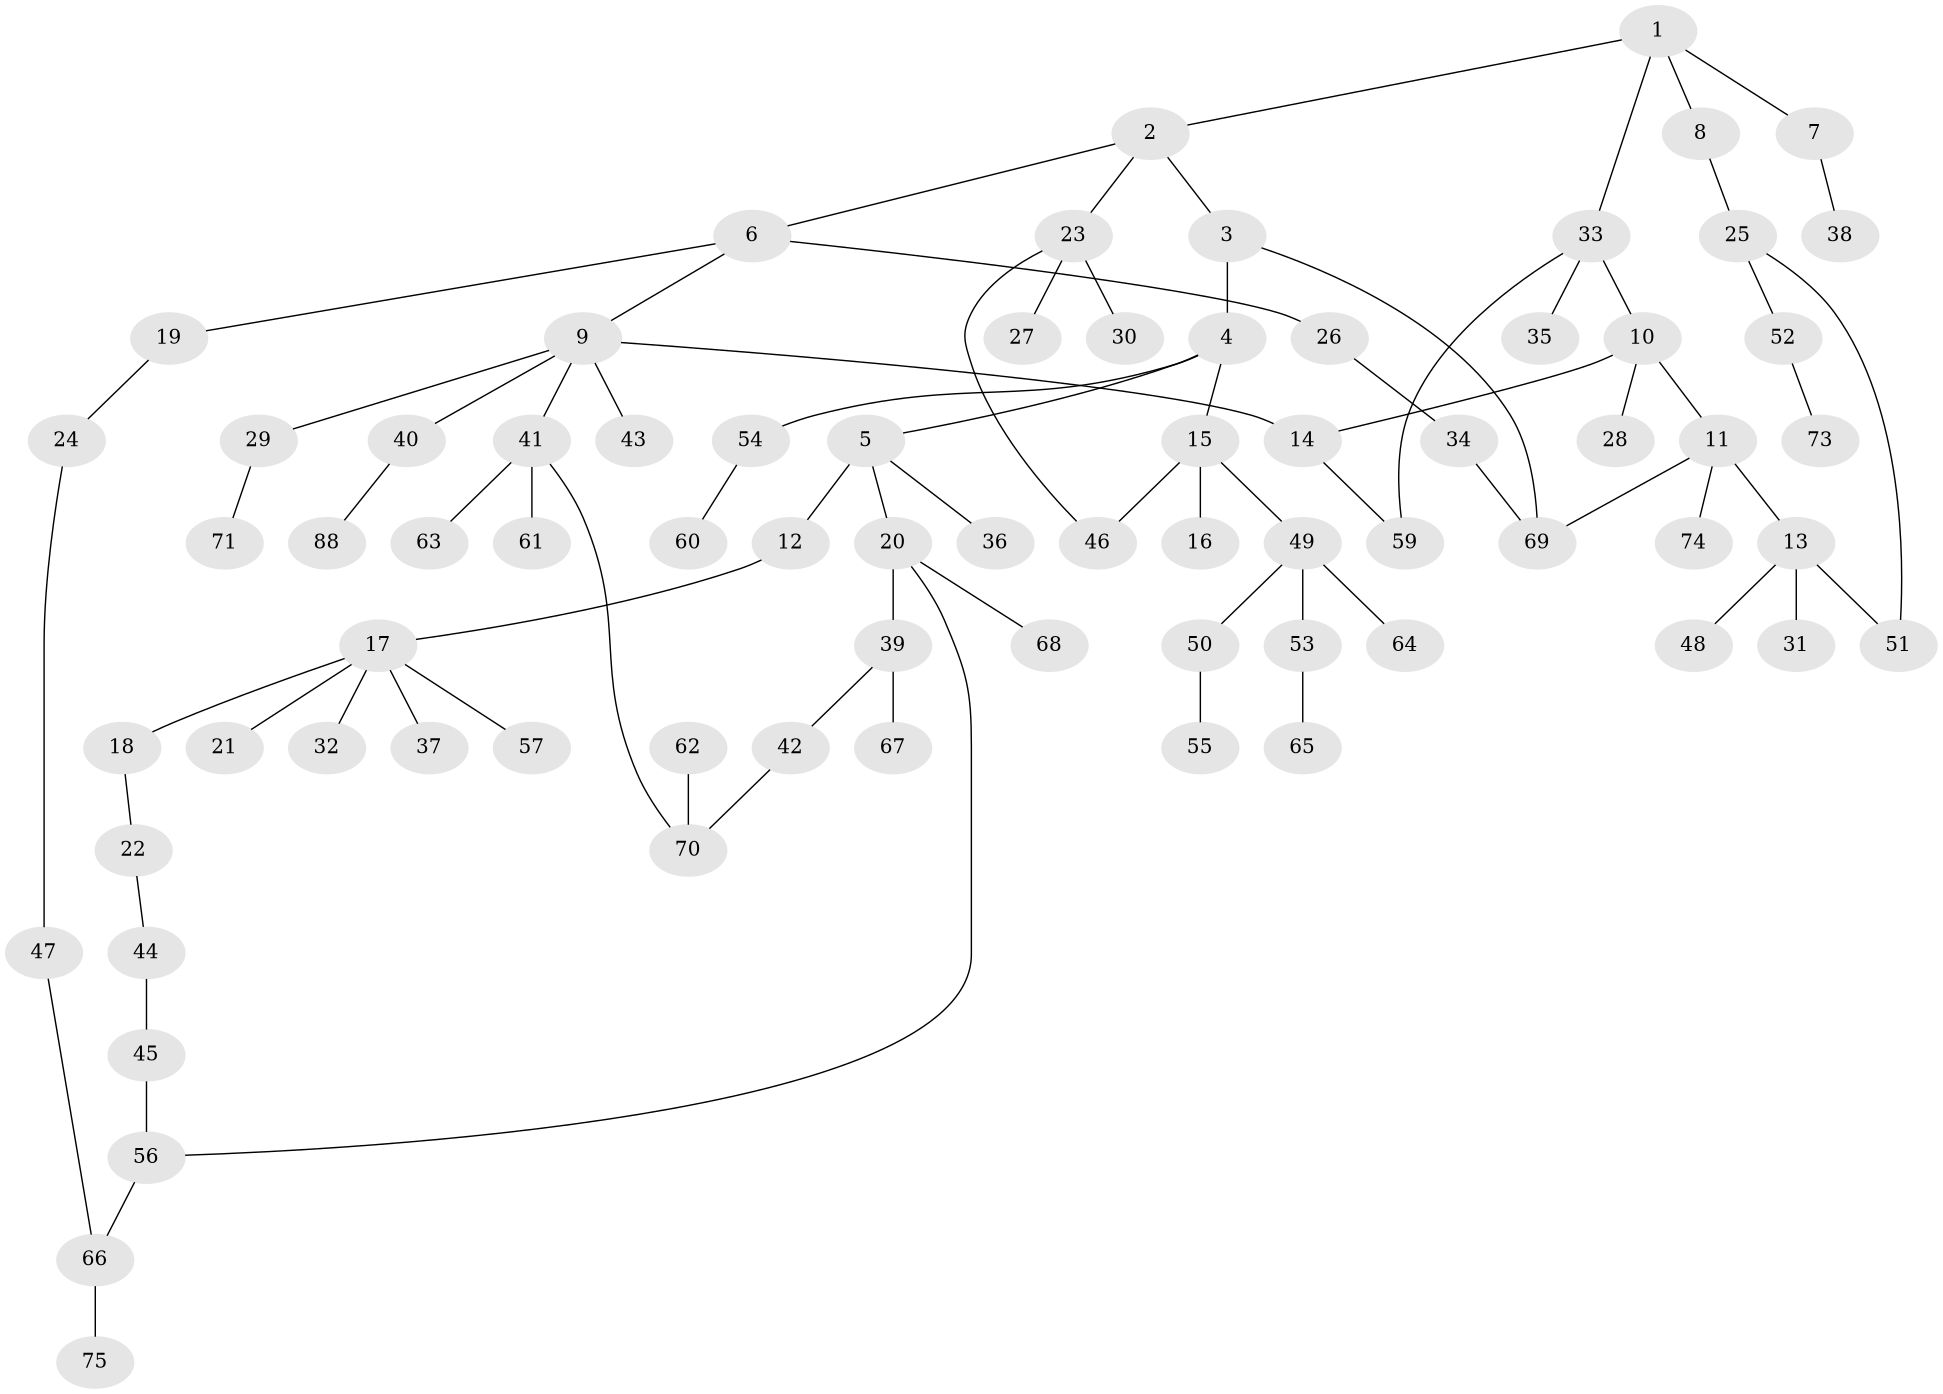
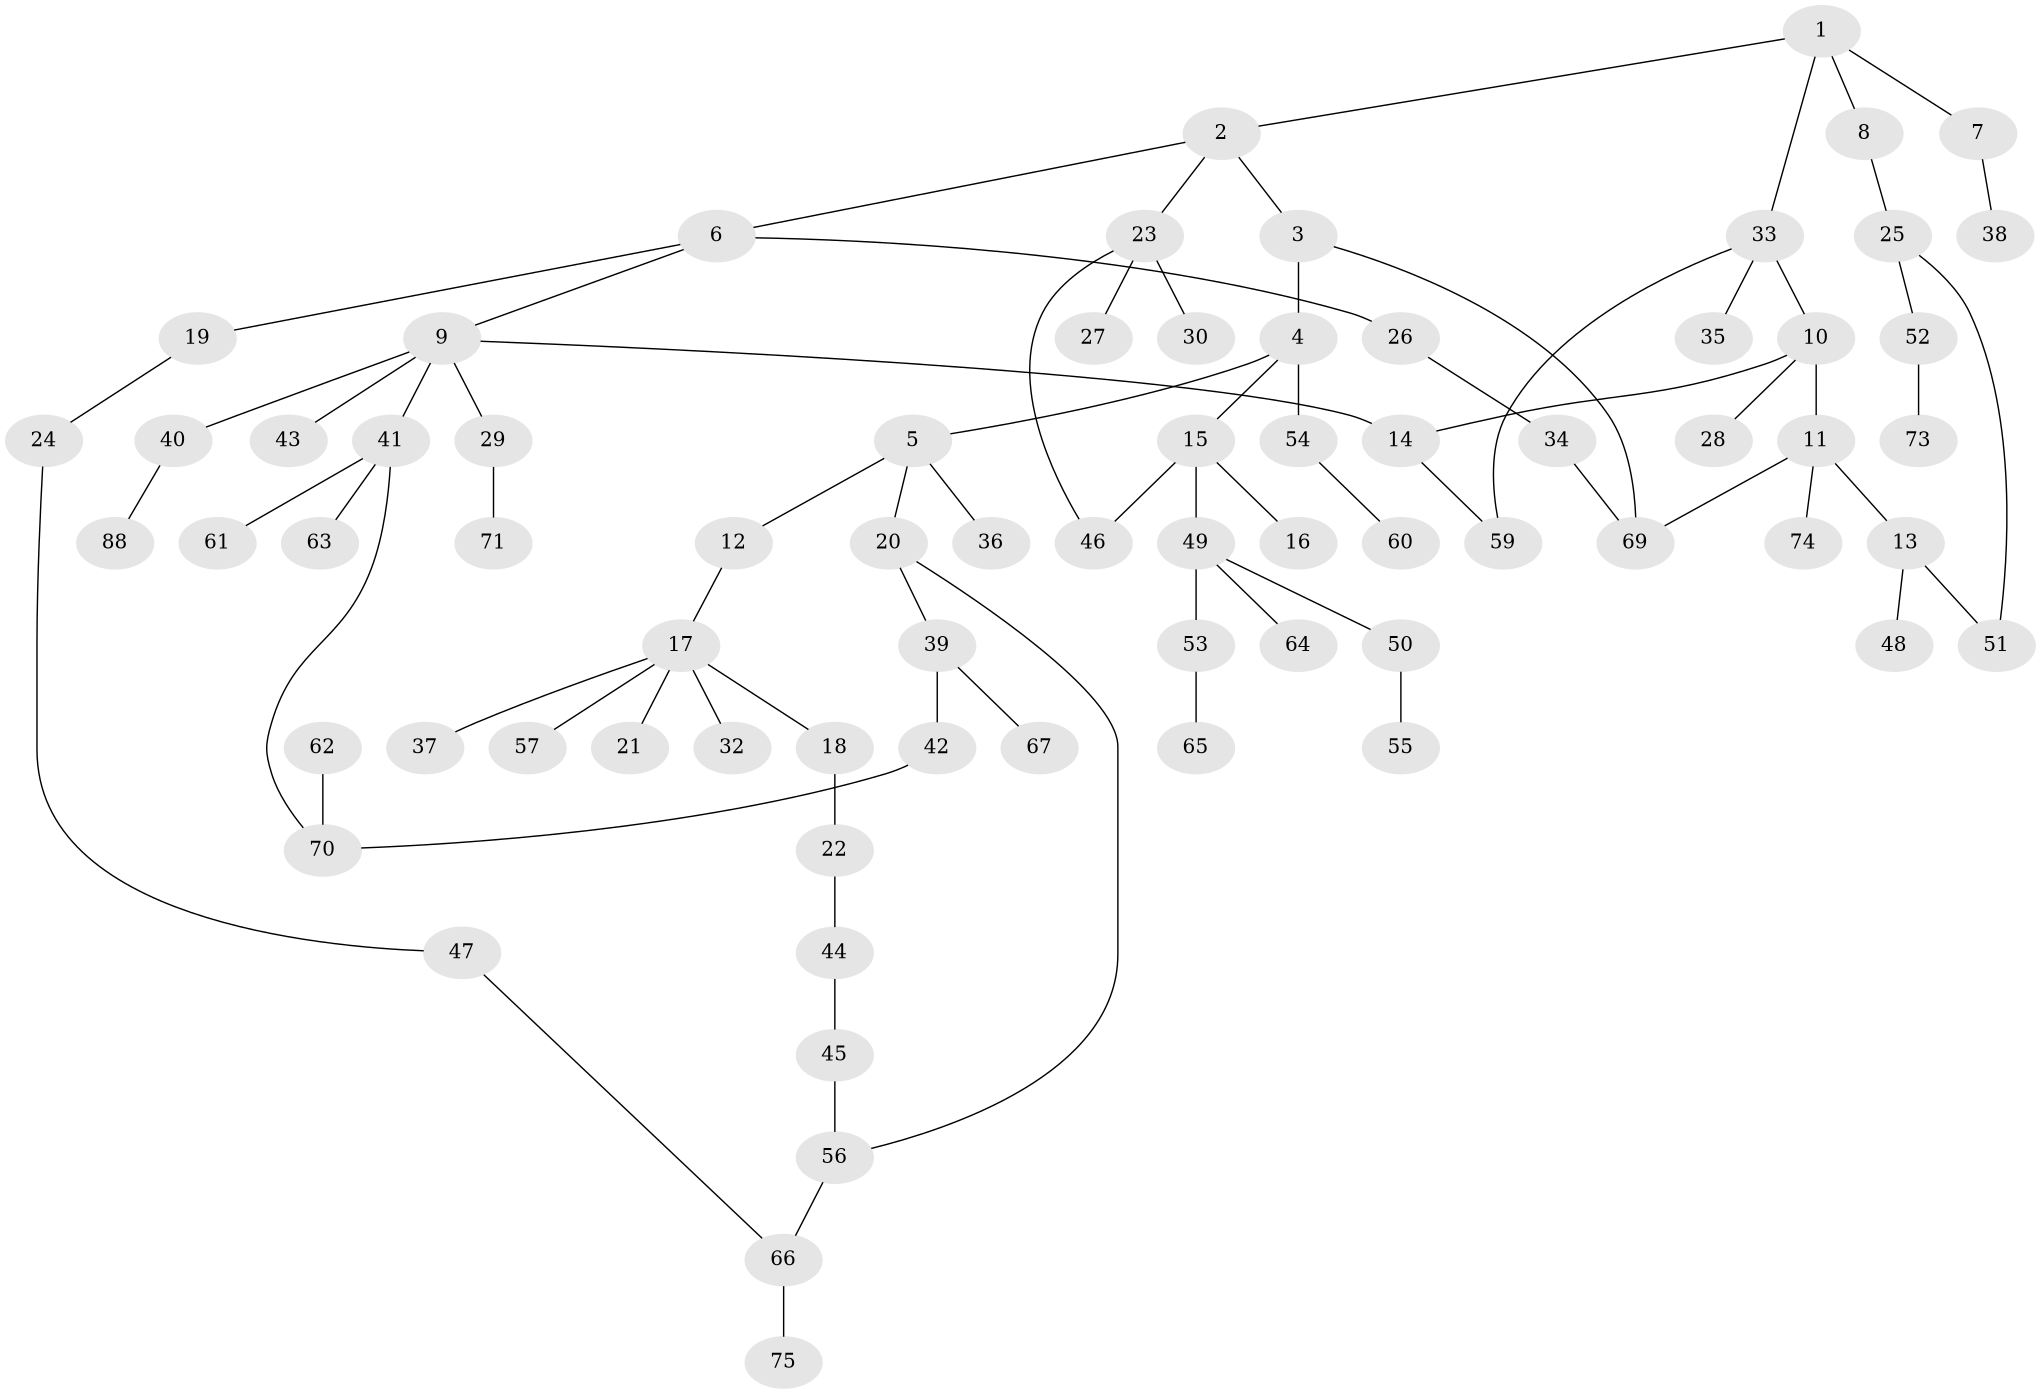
node "68": removed
node "31": removed
